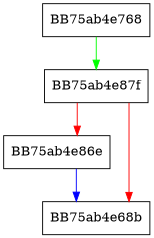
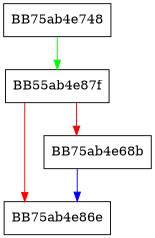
node "BB75ab4e768": label "BB75ab4e768" -> "BB75ab4e748"
node "BB75ab4e87f": label "BB75ab4e87f" -> "BB55ab4e87f"
edge "BB75ab4e86e" -> "BB75ab4e68b": reversed
